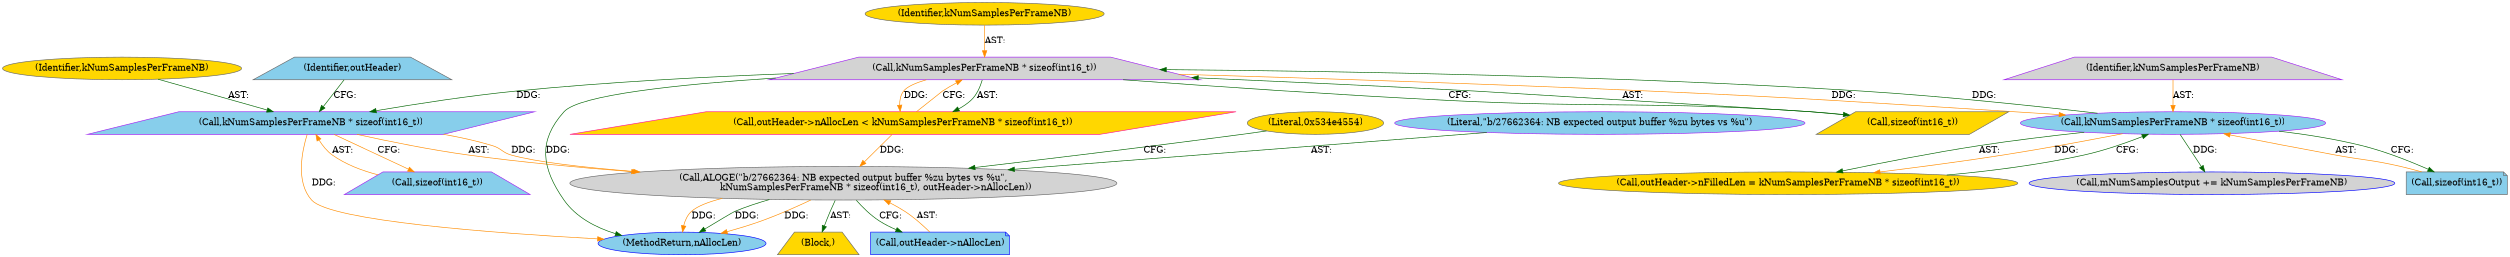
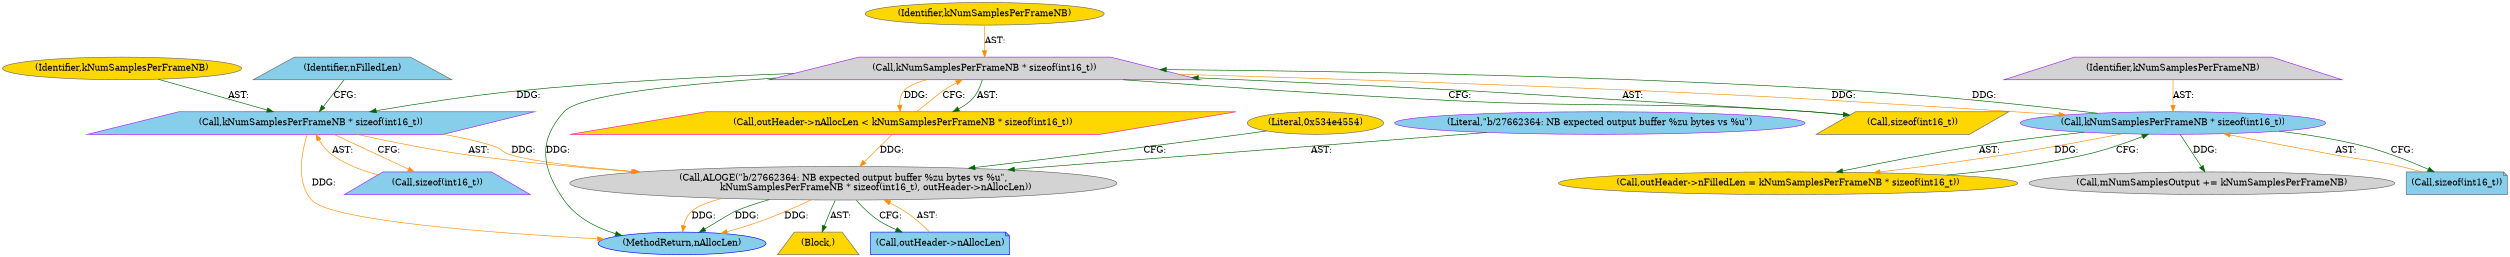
node "(Identifier,outHeader)": label "(Identifier,outHeader)" -> "(Identifier,nFilledLen)"
node "(Call,mNumSamplesOutput += kNumSamplesPerFrameNB)": color blue -> gray40
